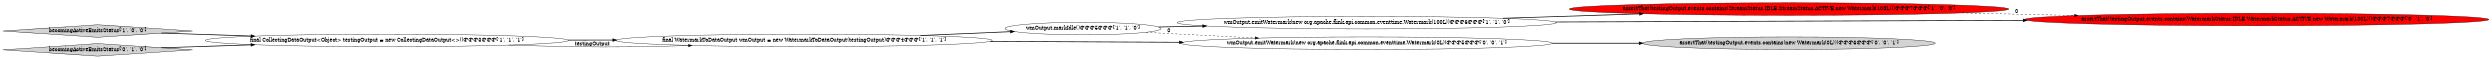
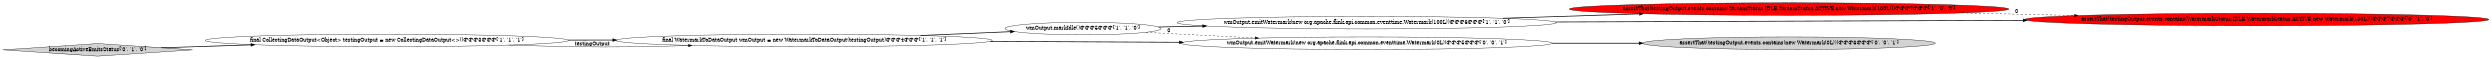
node "becomingActiveEmitsStatus['1', '0', '0']": removed
